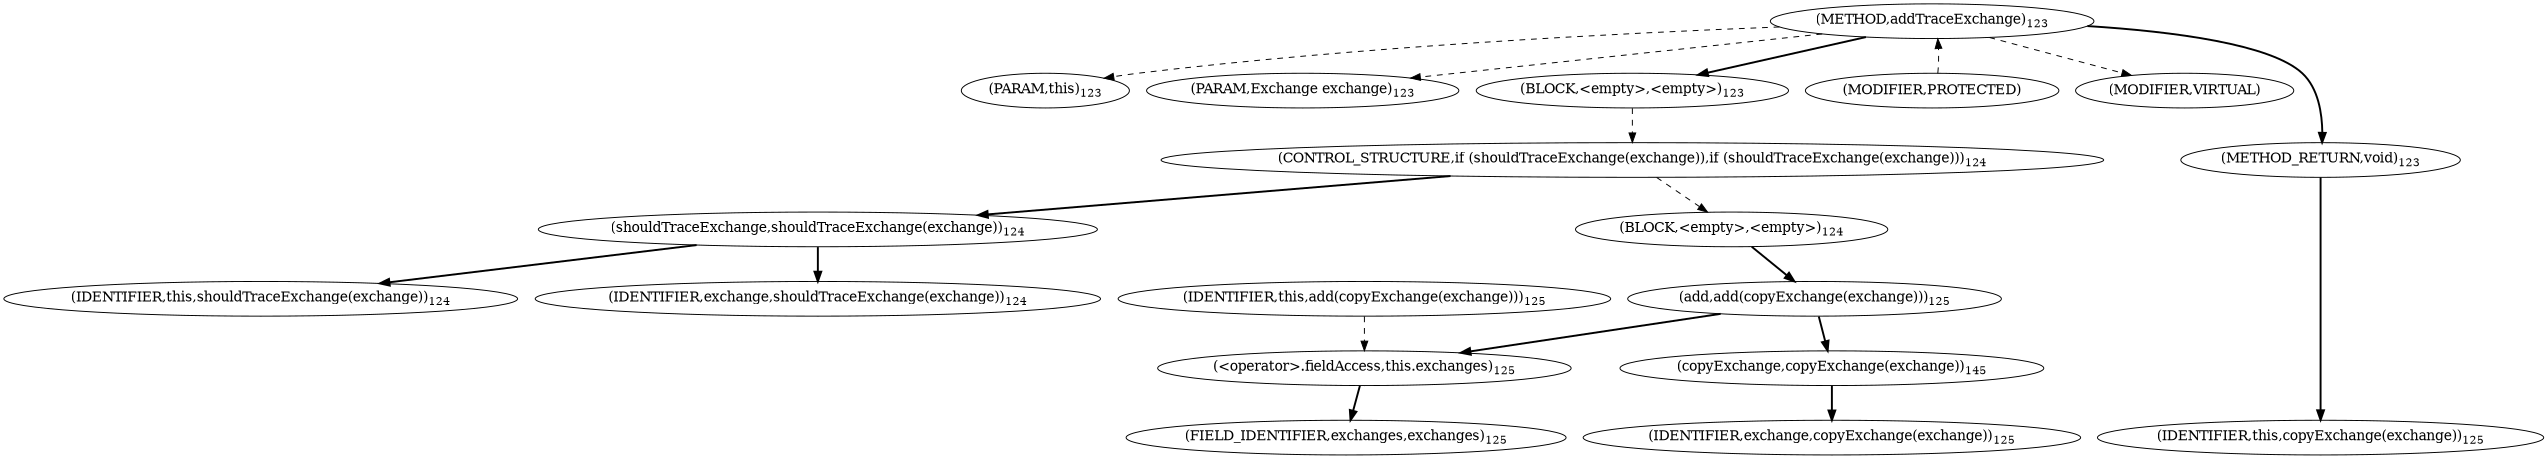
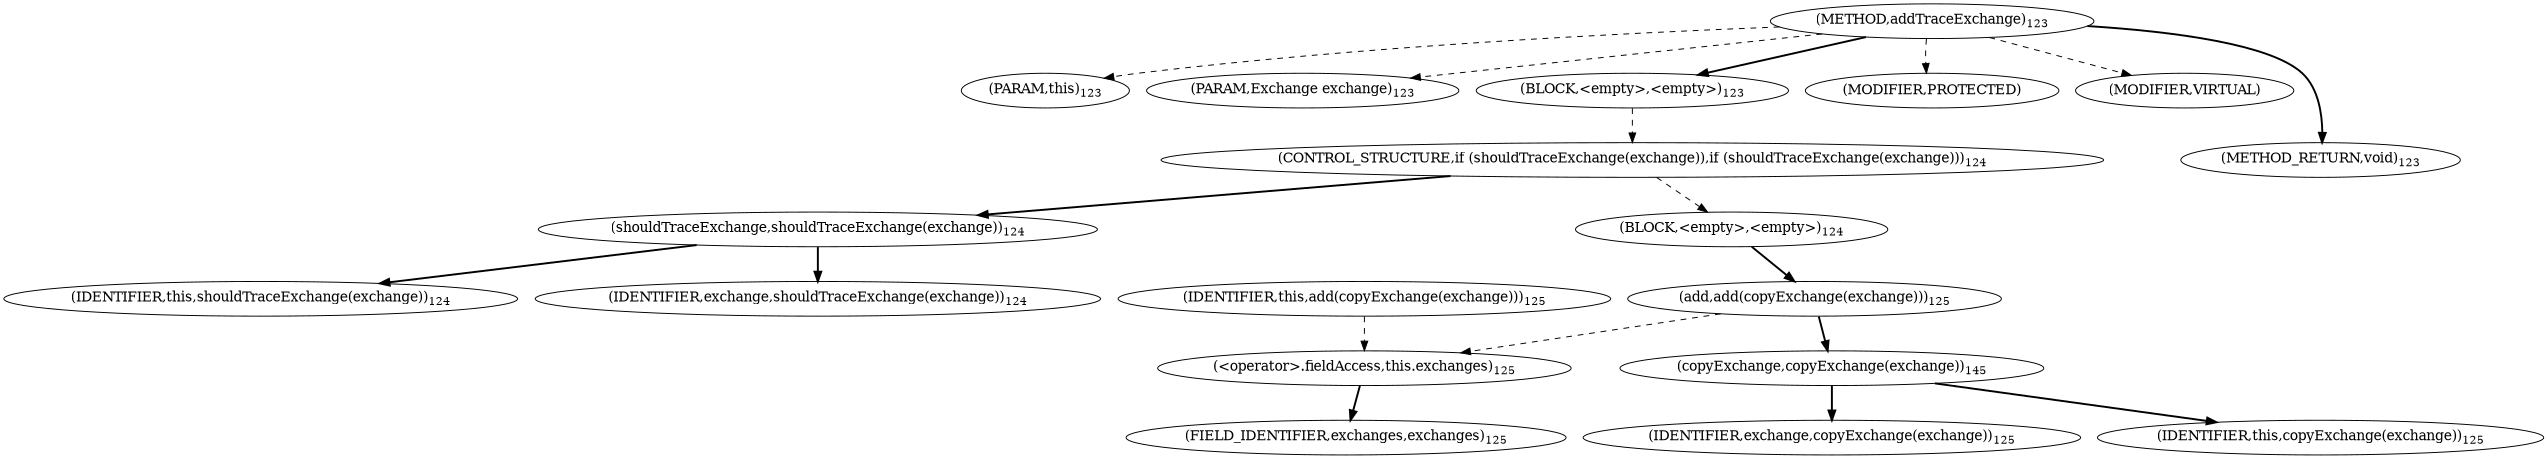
edge "(MODIFIER,PROTECTED)" -> "(METHOD,addTraceExchange)": reversed
edge "(METHOD_RETURN,void)" -> "(IDENTIFIER,this,copyExchange(exchange))": now "(copyExchange,copyExchange(exchange))" -> "(IDENTIFIER,this,copyExchange(exchange))"
edge "(add,add(copyExchange(exchange)))" -> "(<operator>.fieldAccess,this.exchanges)": style bold -> dashed
